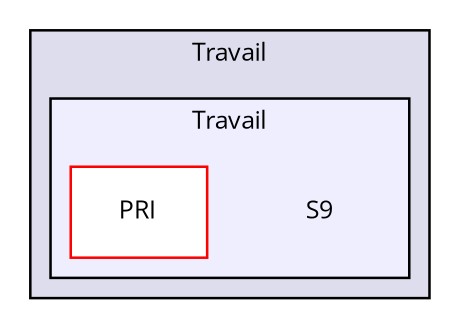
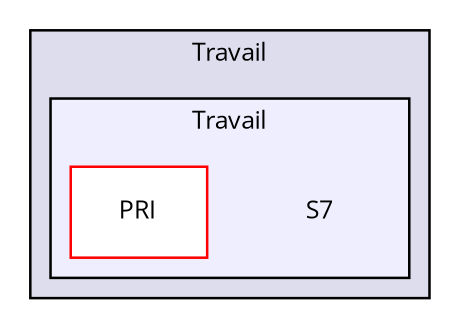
node "S9": label "S9" -> "S7"
